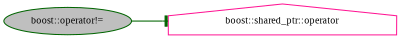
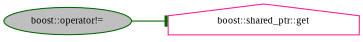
node "boost::shared_ptr::operator": label "boost::shared_ptr::operator" -> "boost::shared_ptr::get"
